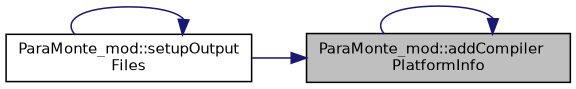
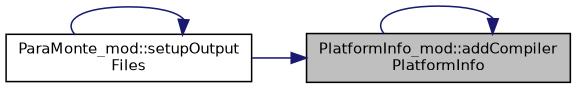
node "ParaMonte_mod::addCompiler PlatformInfo": label "ParaMonte_mod::addCompiler PlatformInfo" -> "PlatformInfo_mod::addCompiler PlatformInfo"
